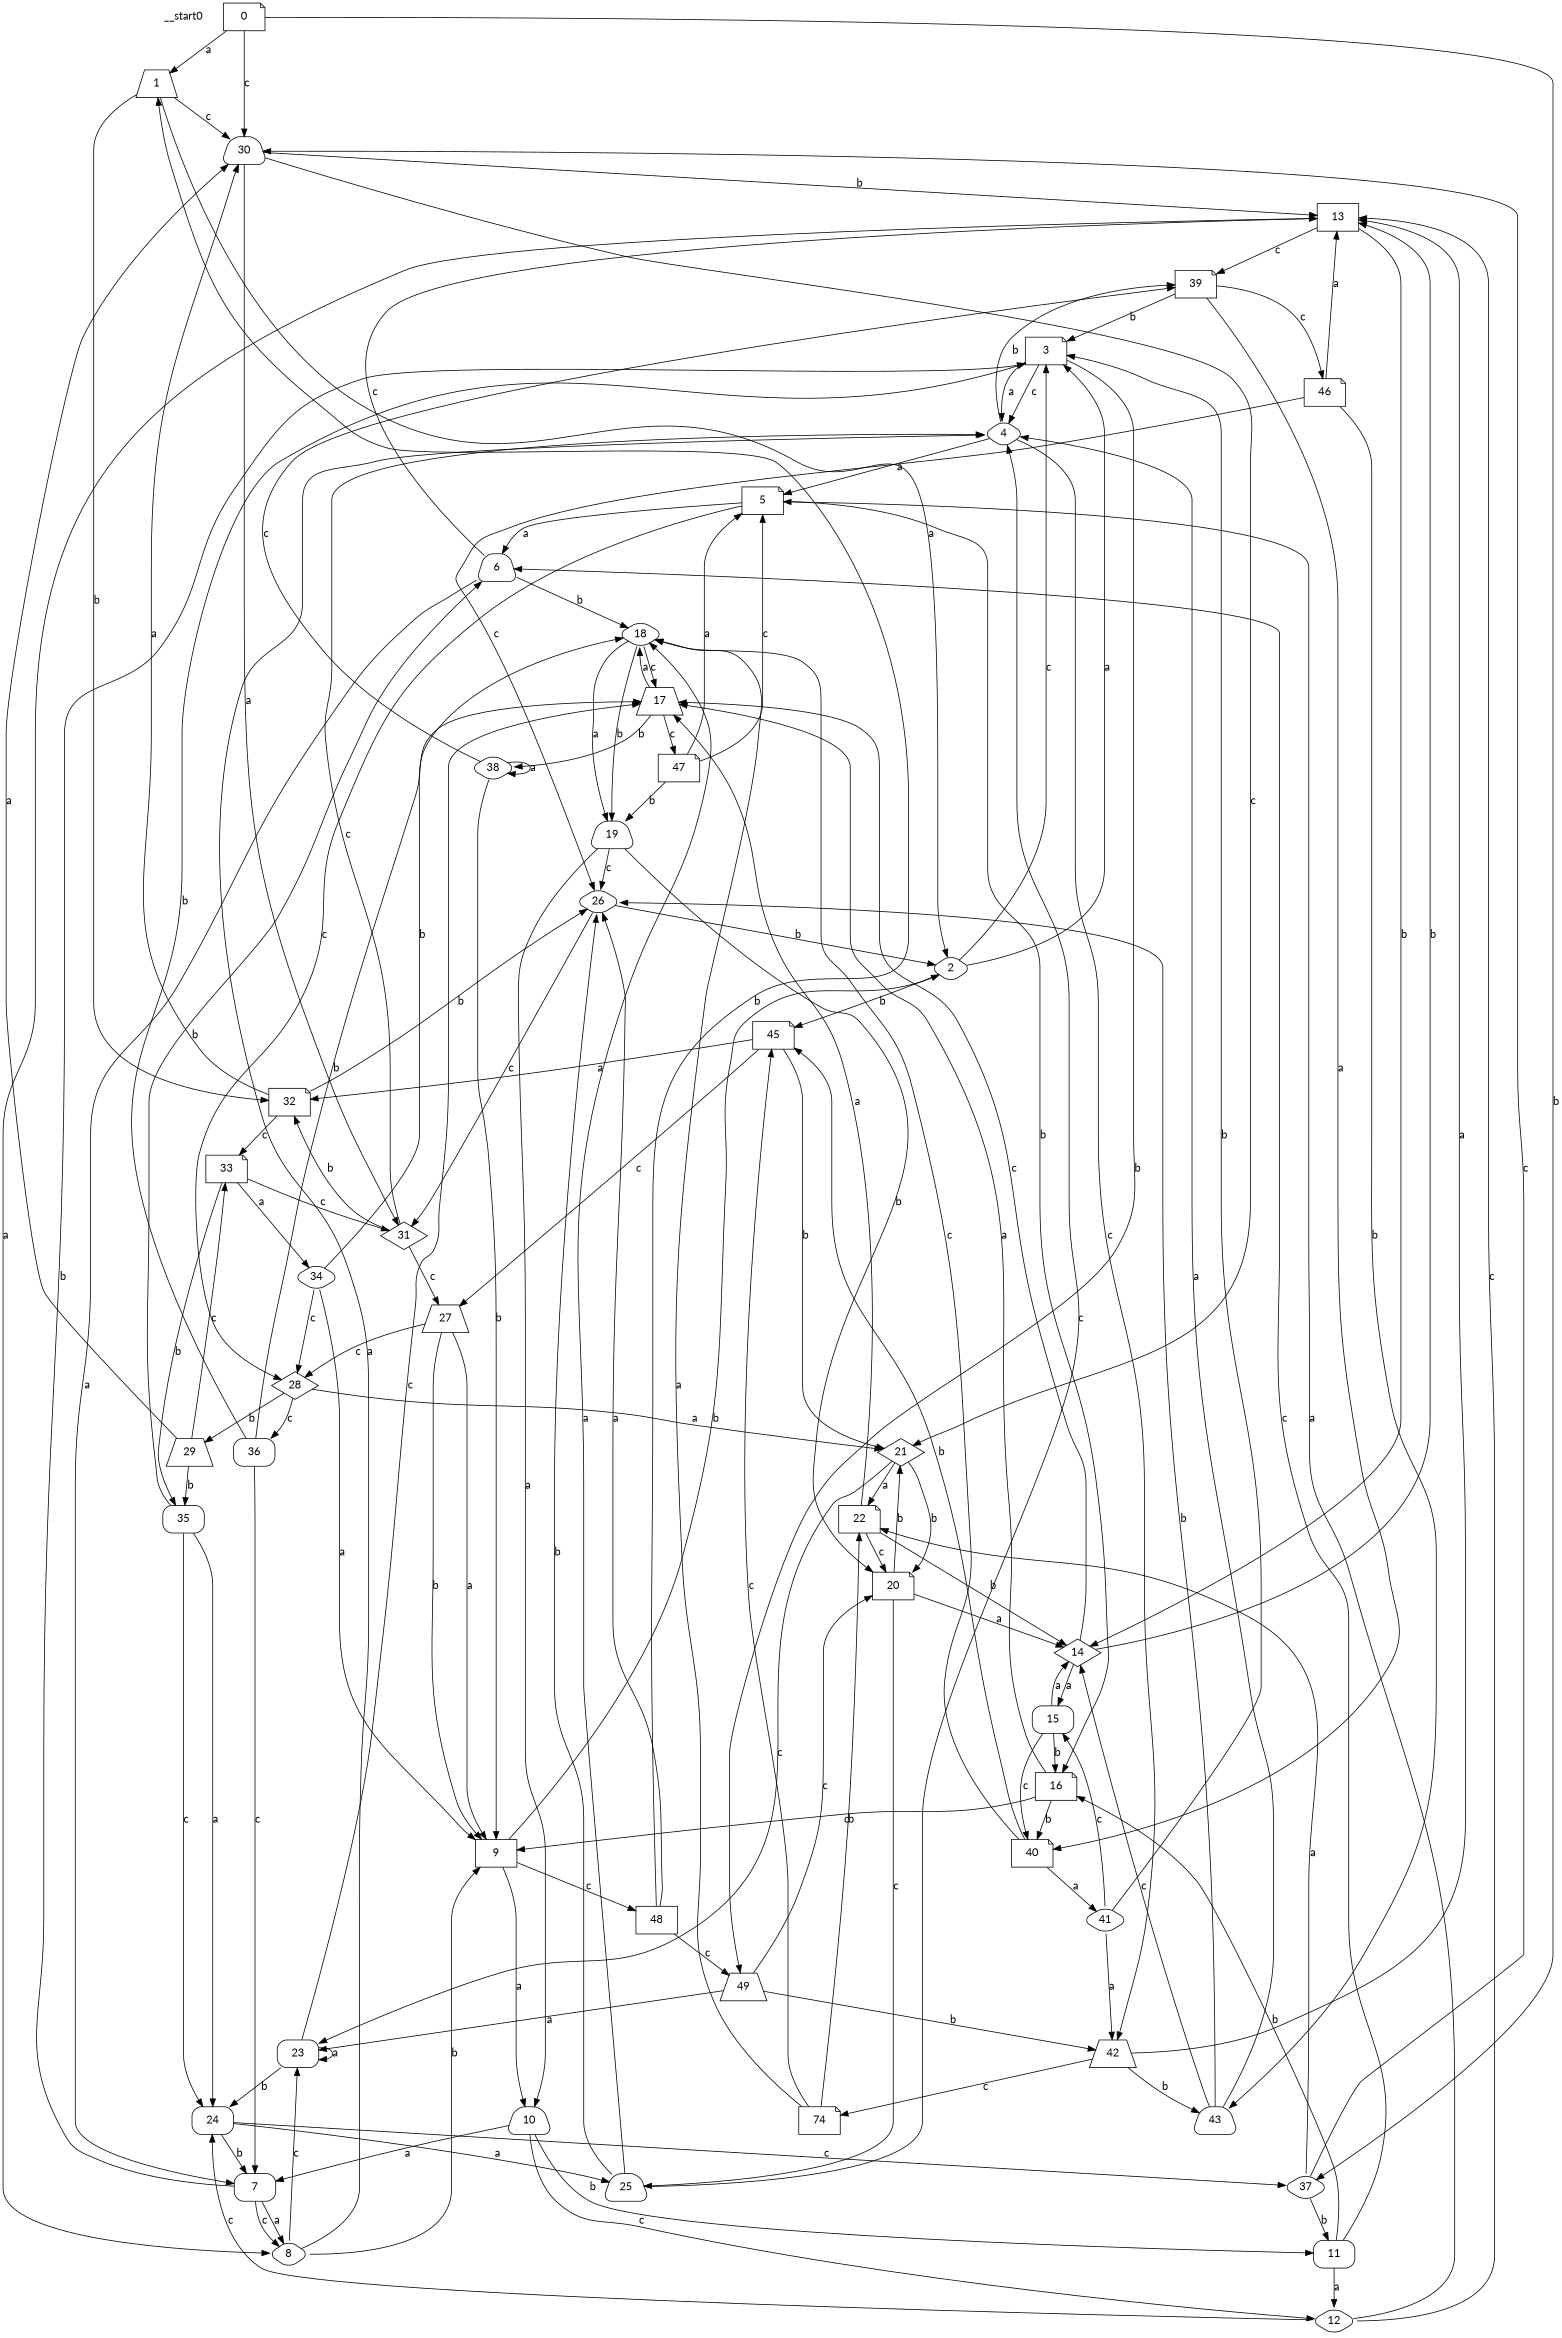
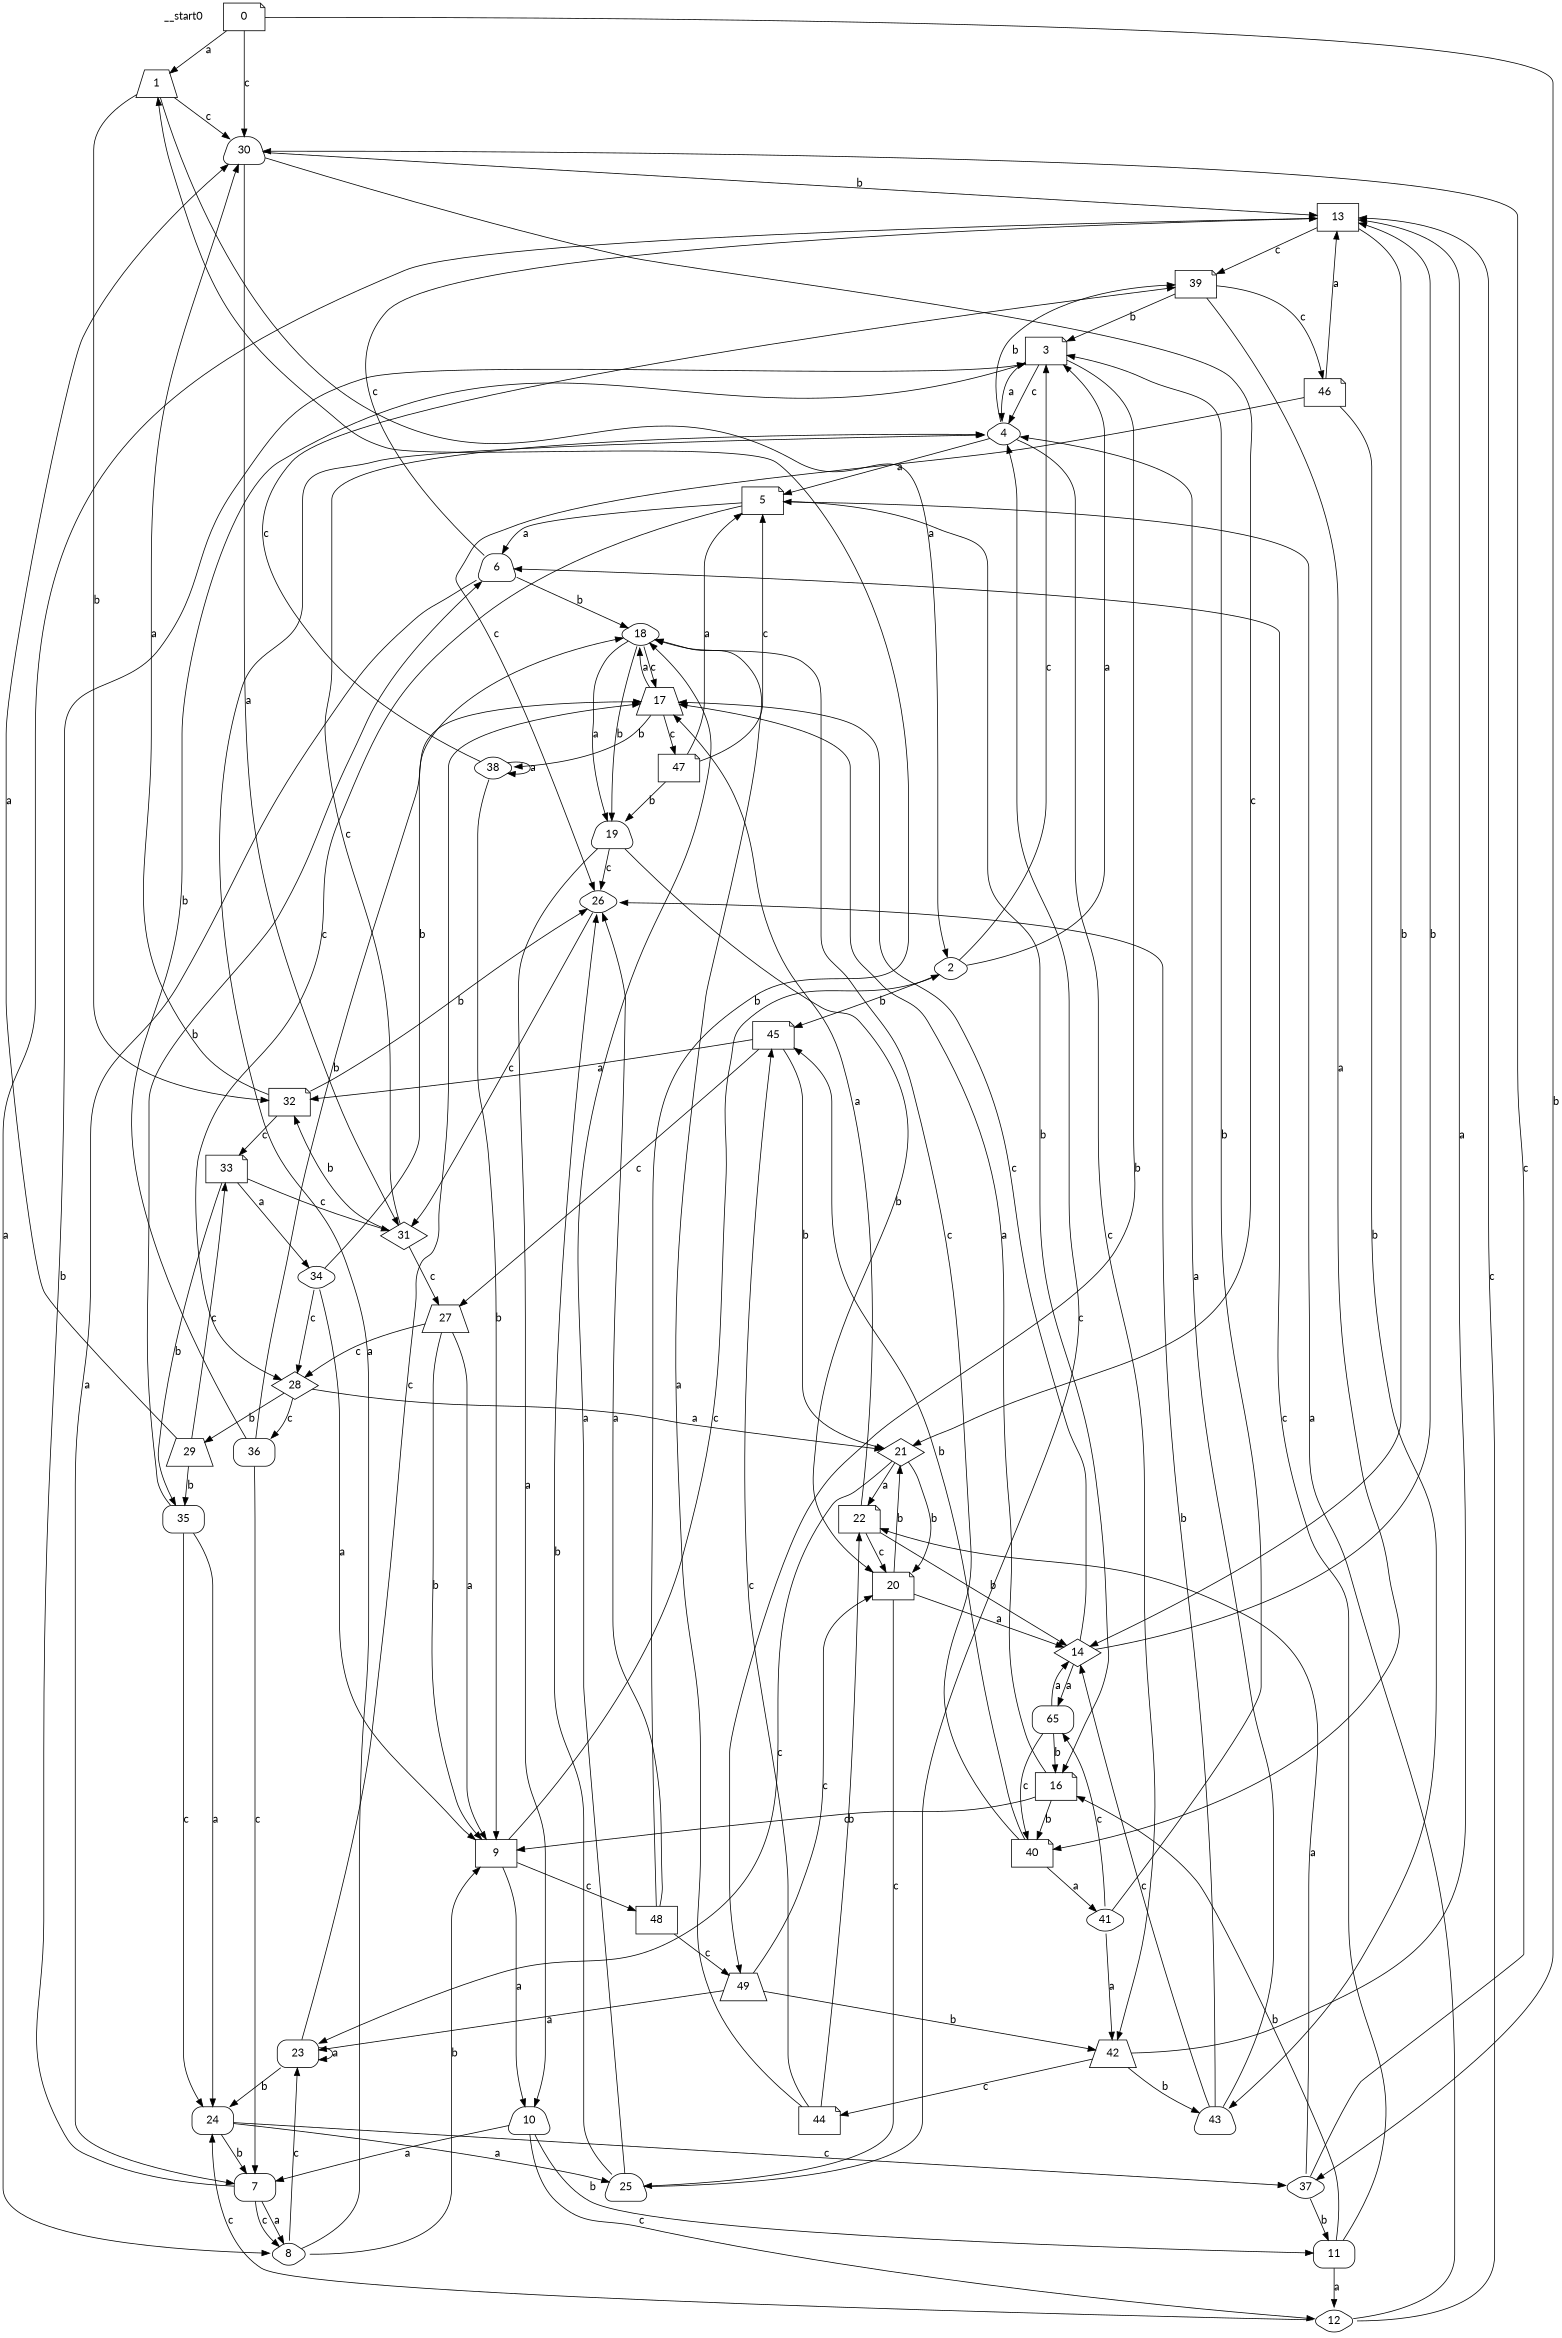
edge "26" -> "2": removed, label "b"
edge "9" -> "2": label "b" -> "c"
node "15": label "15" -> "65"
node "74": label "74" -> "44"
